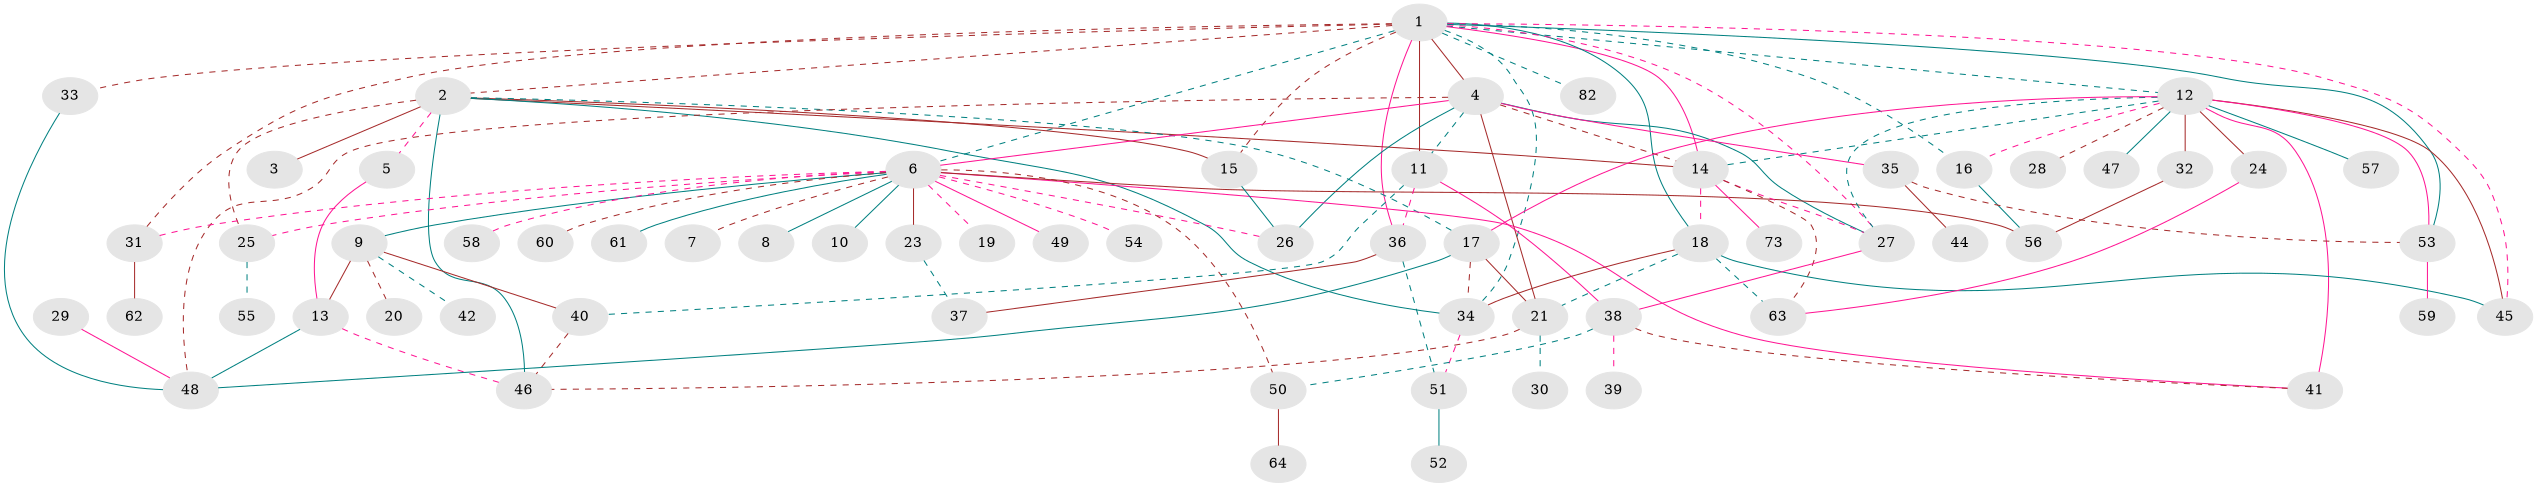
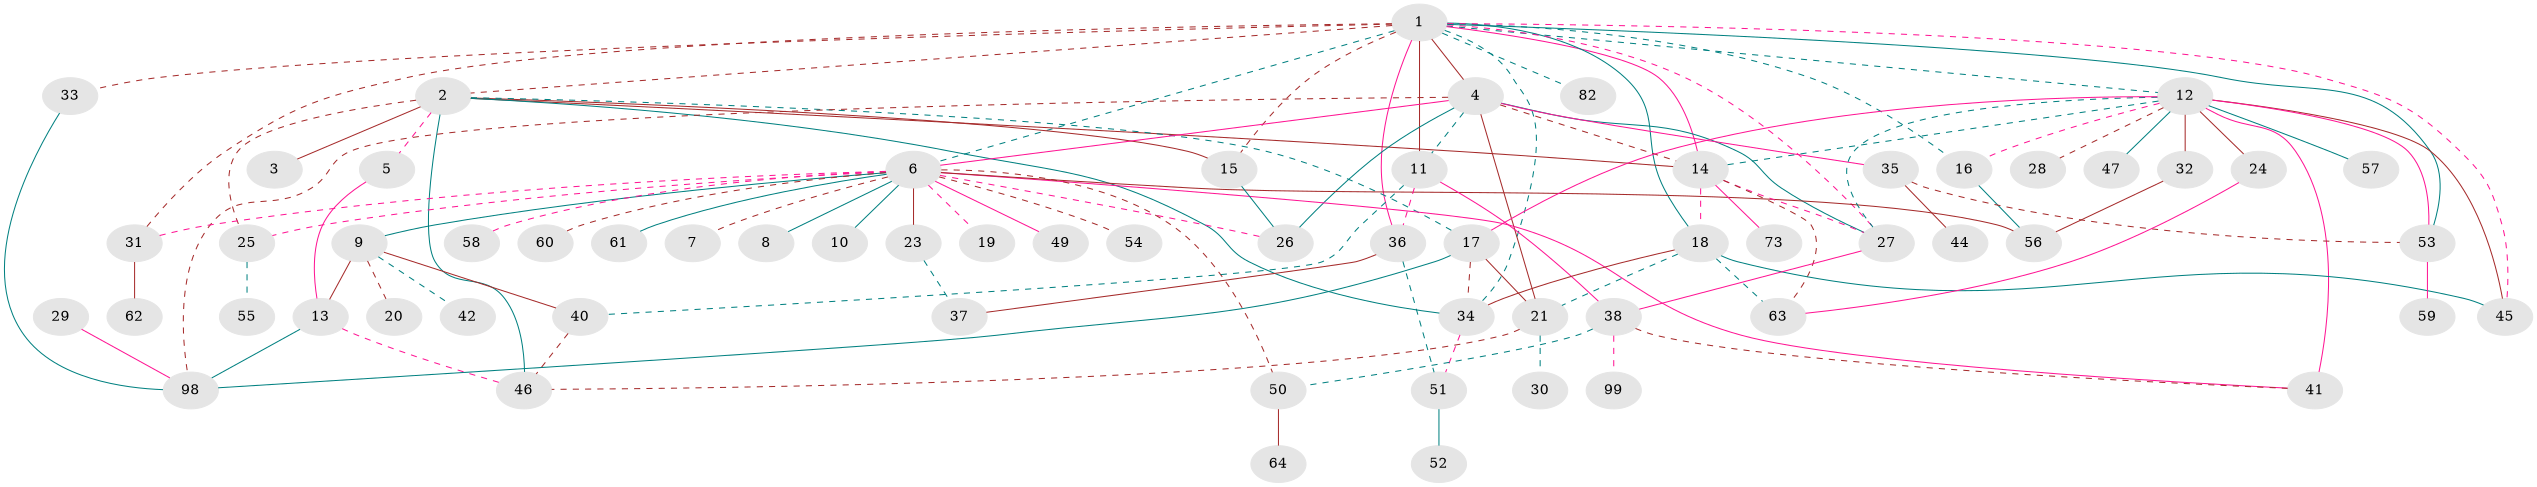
edge "6" -- "54": color deeppink -> brown
node "48": label "48" -> "98"
node "39": label "39" -> "99"
